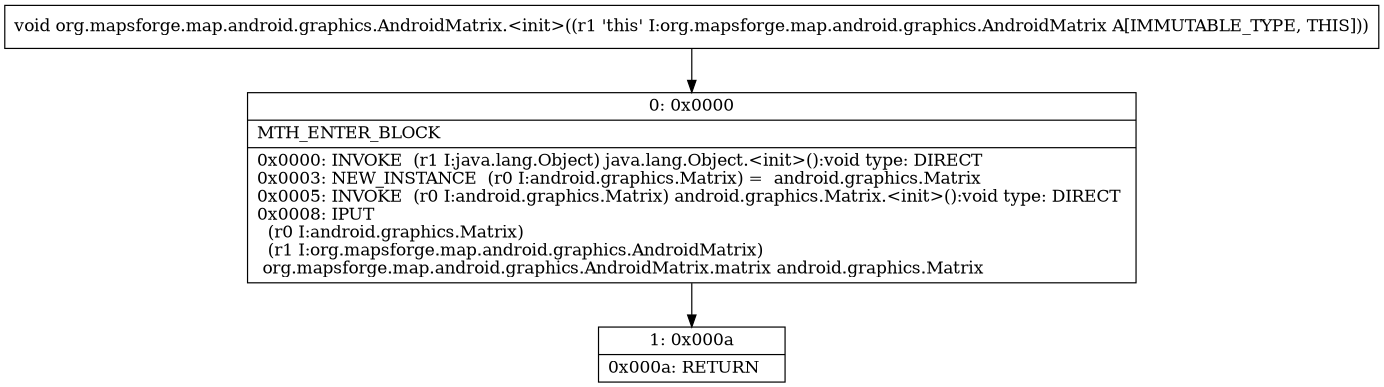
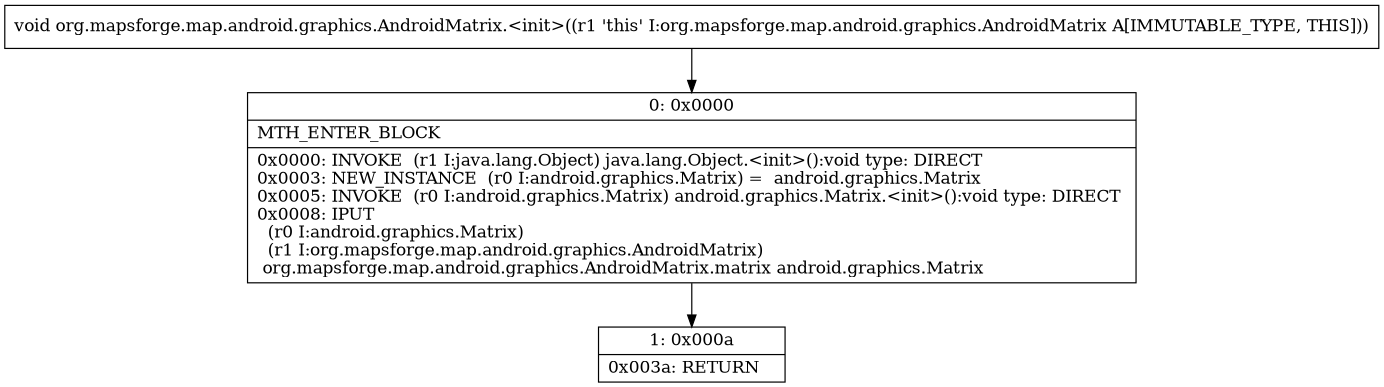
node "1: 0x000a": text "0x000a: RETURN" -> "0x003a: RETURN"
